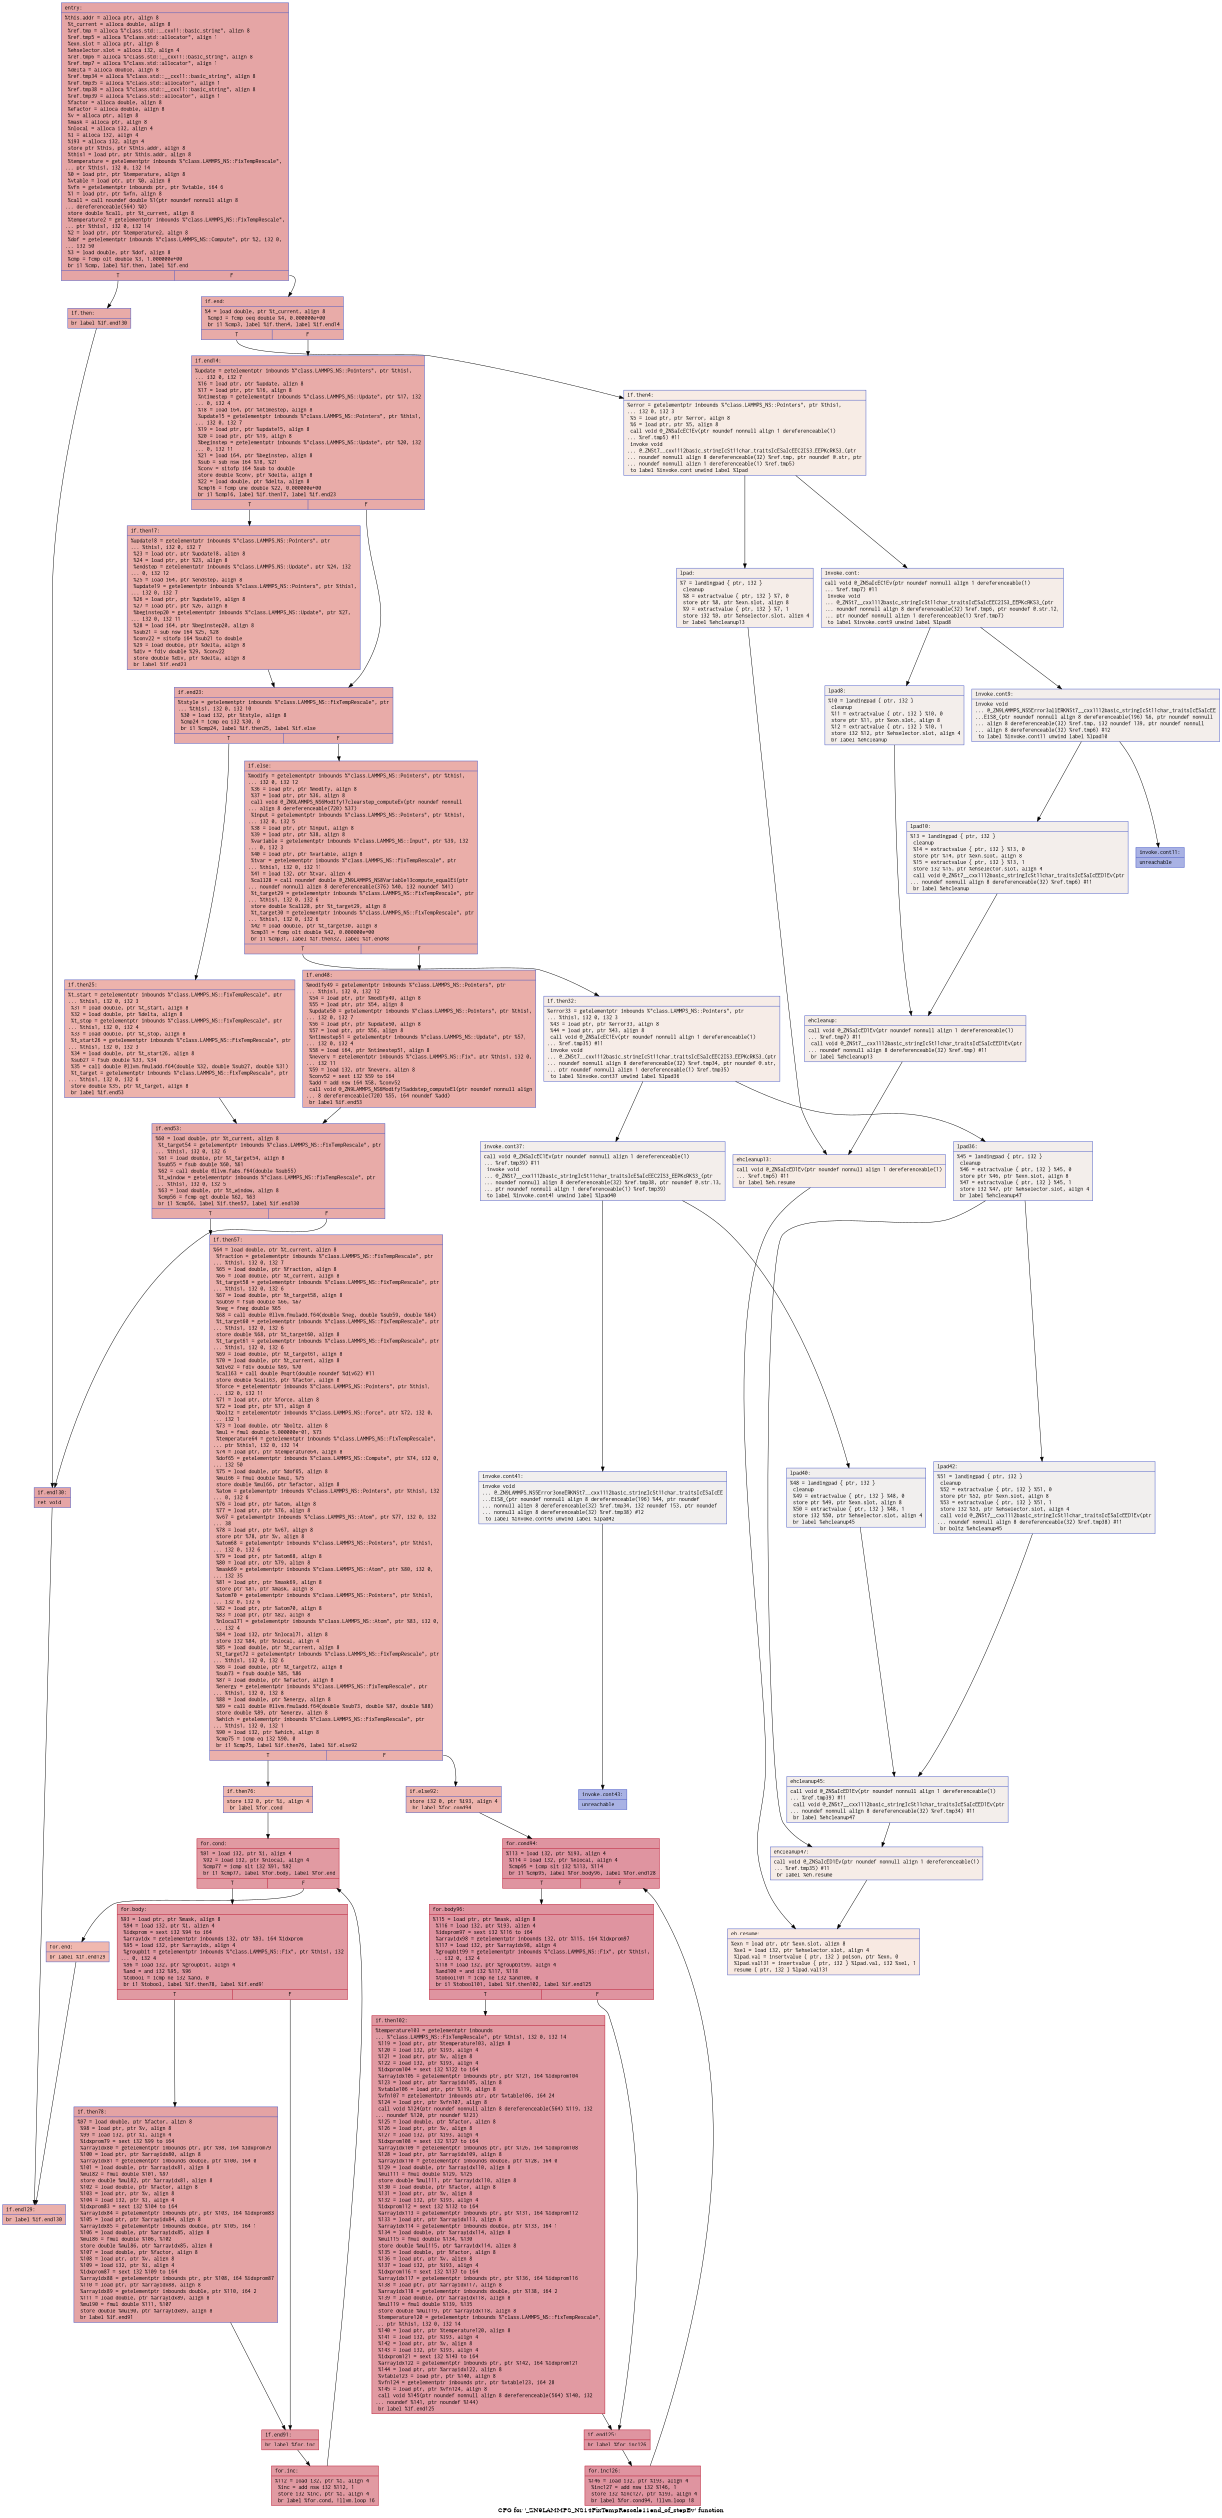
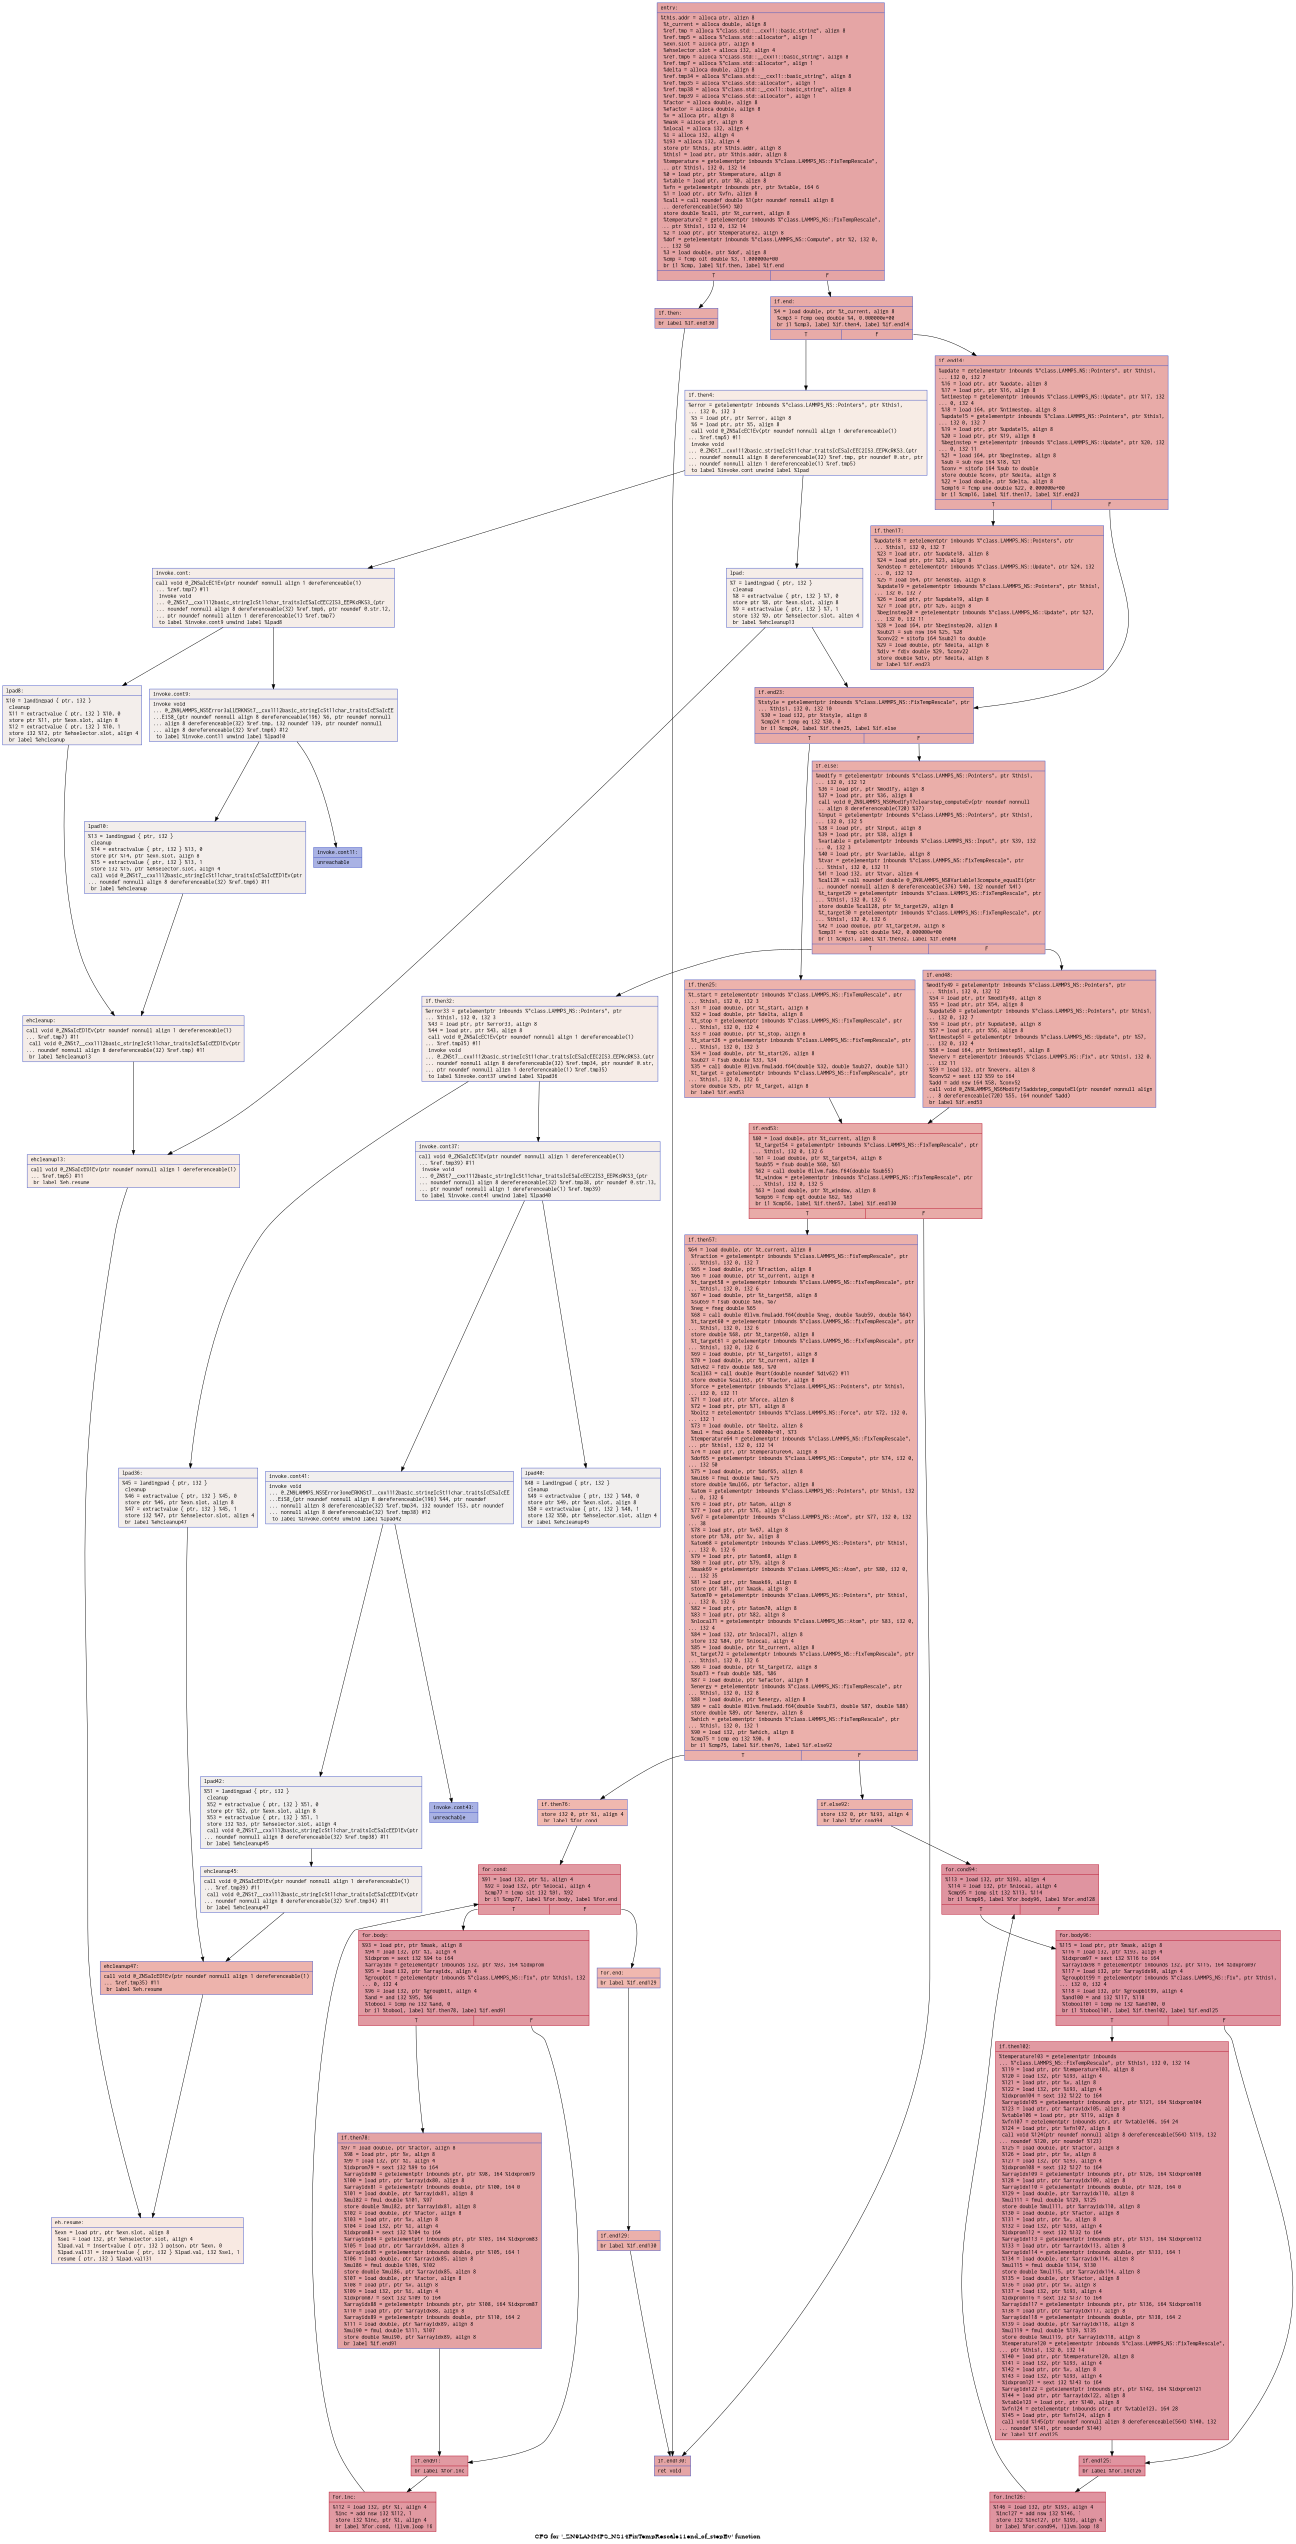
edge "if.then17:" -> "if.end23:": now "lpad:" -> "if.end23:"
node "if.end53:": color #3d50c3ff -> #b70d28ff
edge "lpad36:" -> "lpad42:": now "invoke.cont41:" -> "lpad42:"
node "lpad42:": text "br boltz %ehcleanup45" -> "br label %ehcleanup45"
edge "lpad40:" -> "ehcleanup45:": removed
edge "if.end130:" -> "if.end129:": reversed
node "ehcleanup47:": fillcolor #ead5c970 -> #d6524470
